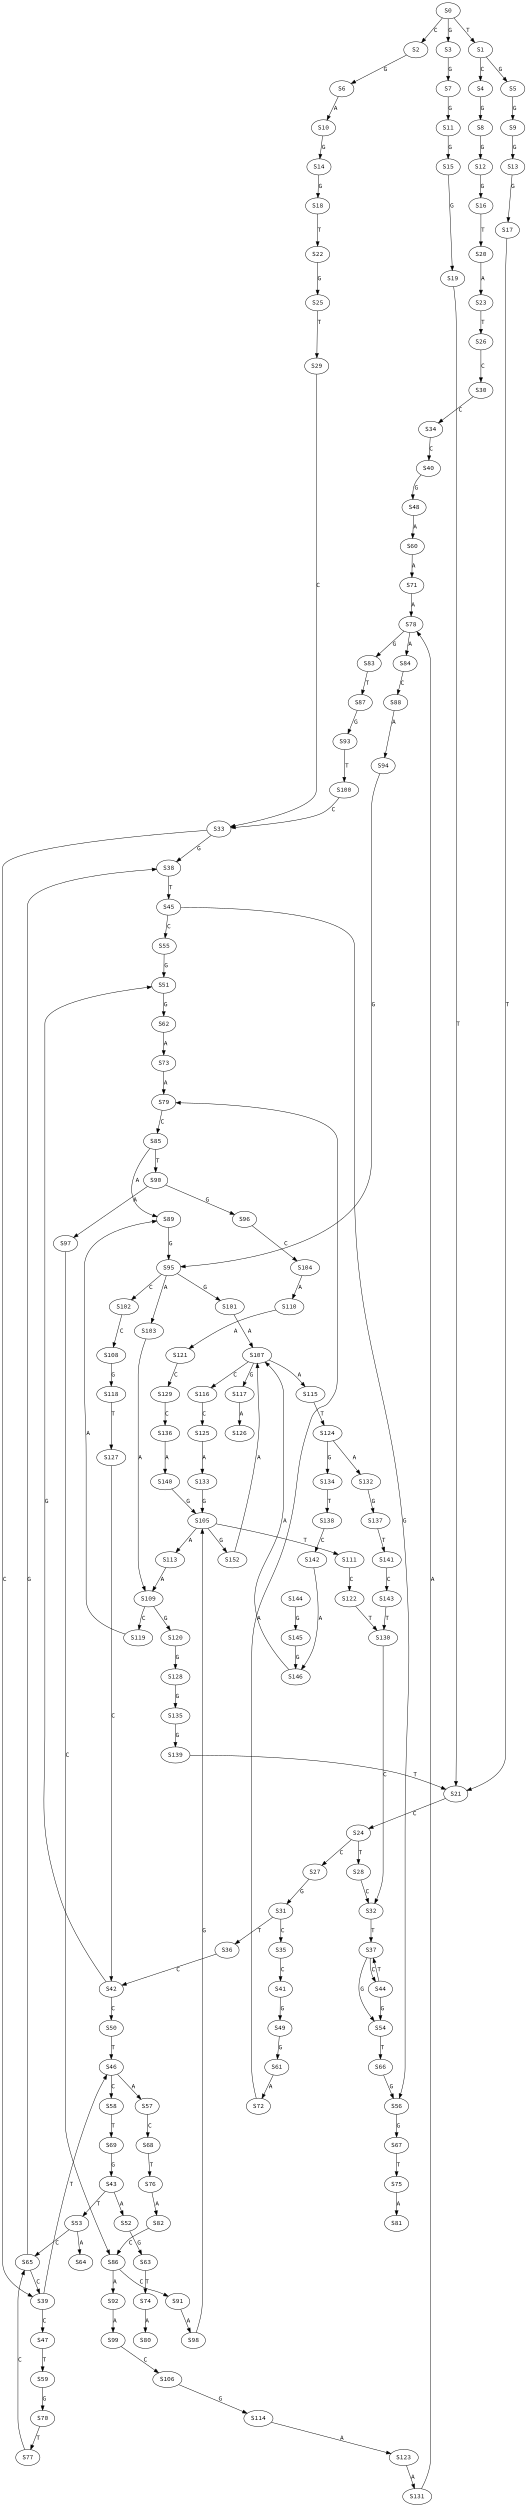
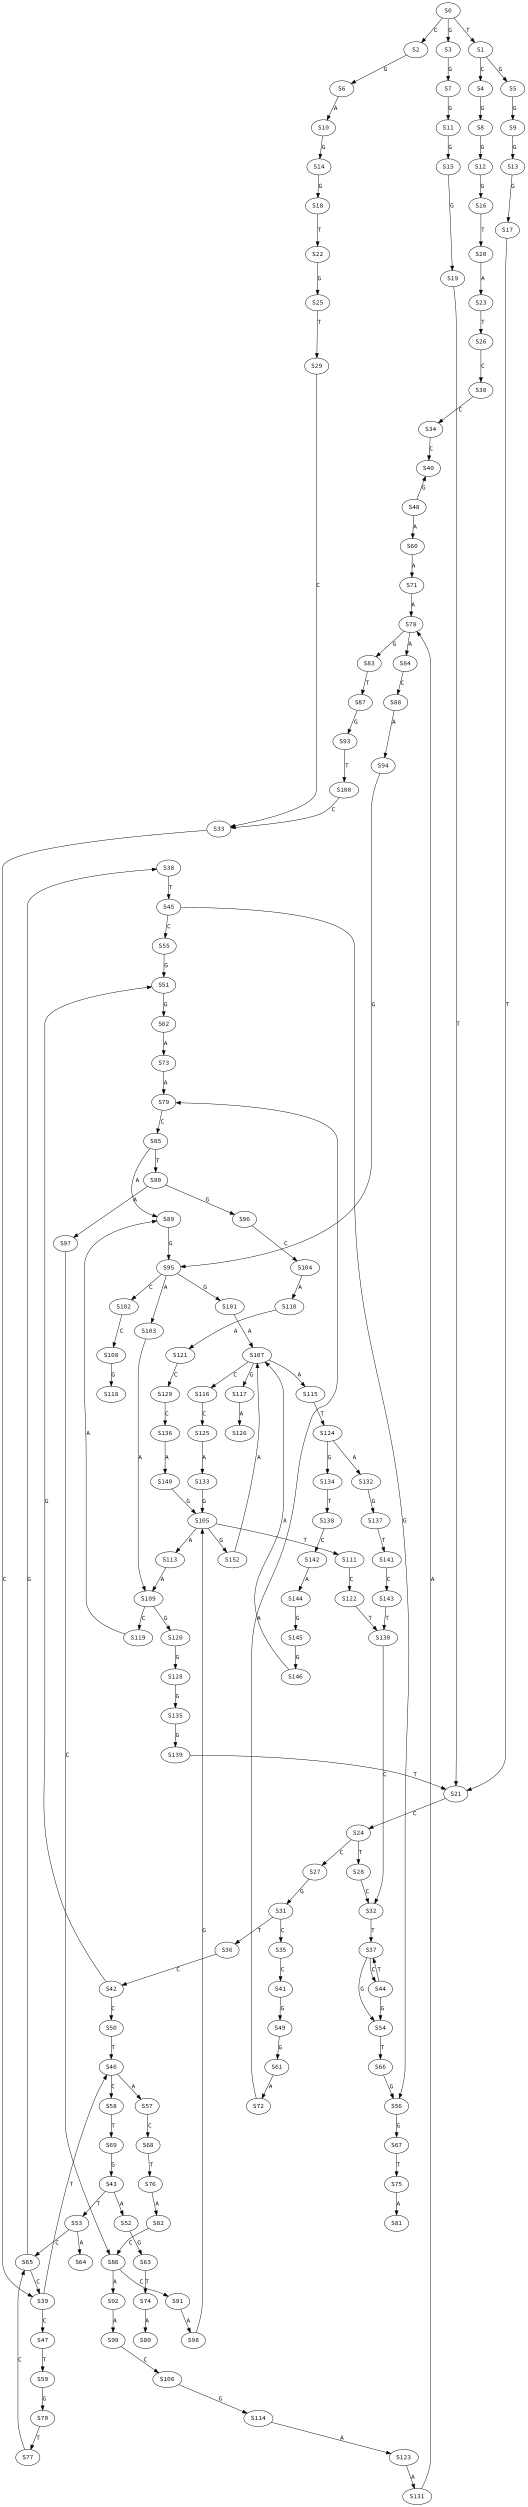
edge "S40" -> "S48": reversed
edge "S33" -> "S38": removed, label "G"
node "S127": removed
edge "S142" -> "S146": now "S142" -> "S144"
